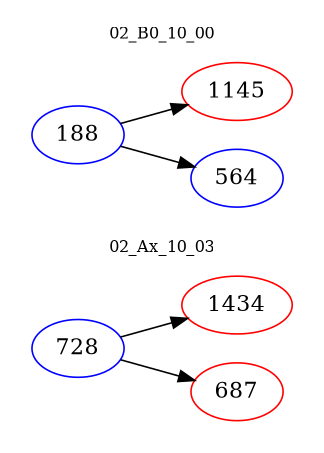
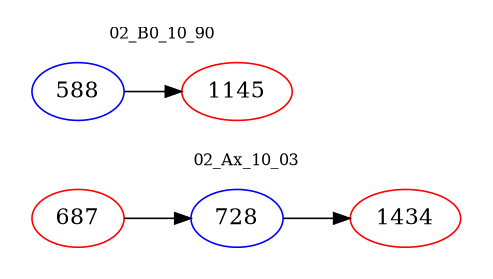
cluster "02_B0_10_00": label "02_B0_10_00" -> "02_B0_10_90"
node "188": label "188" -> "588"
node "564": removed
edge "728" -> "687": reversed
